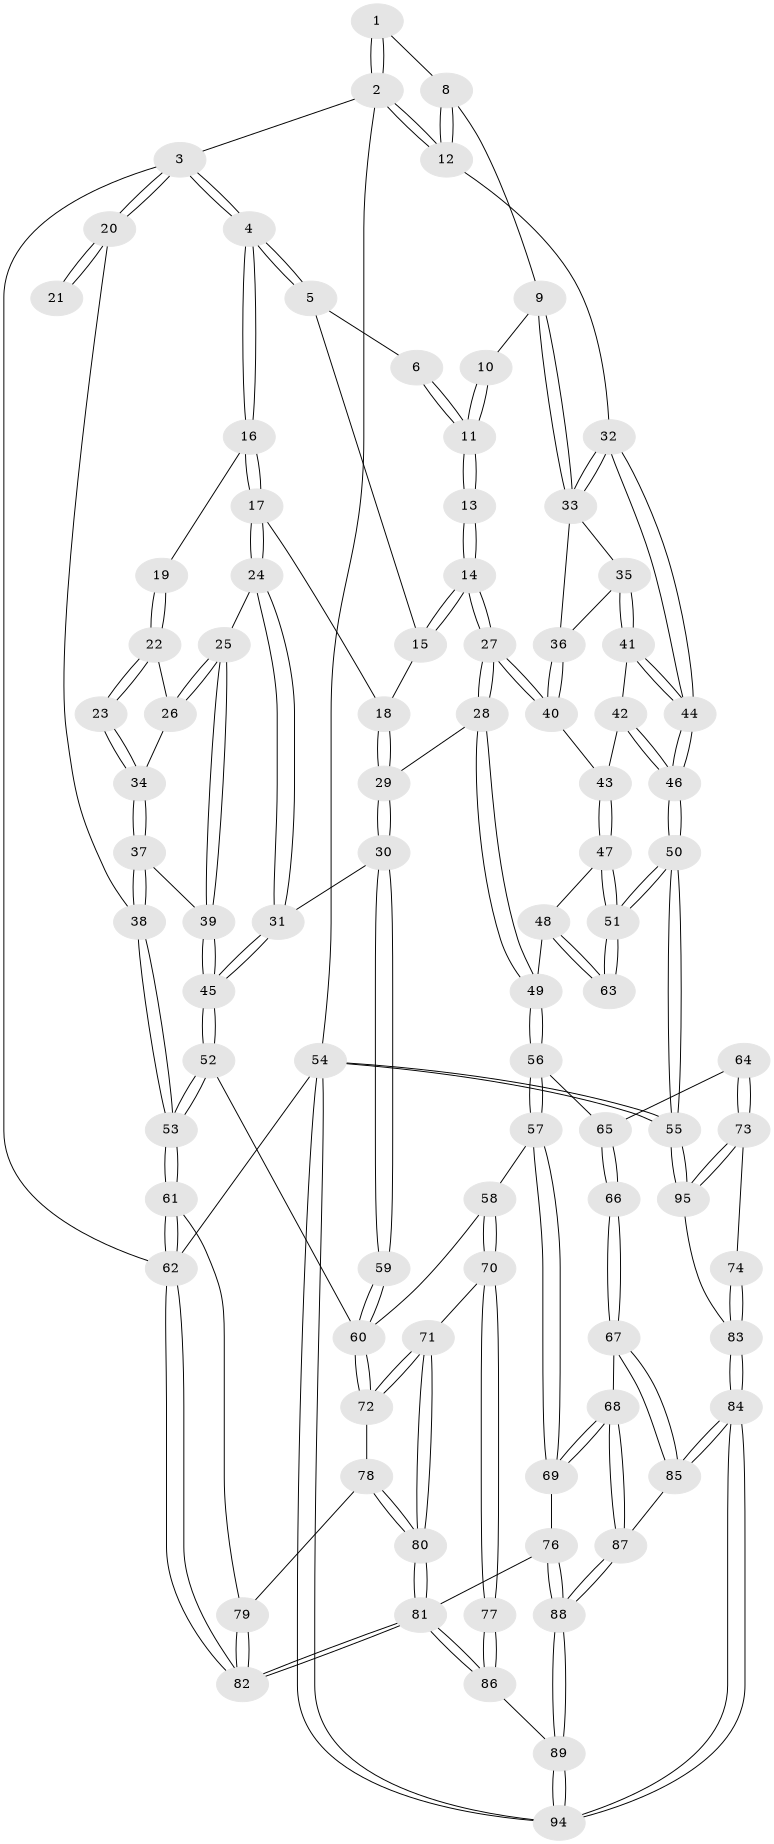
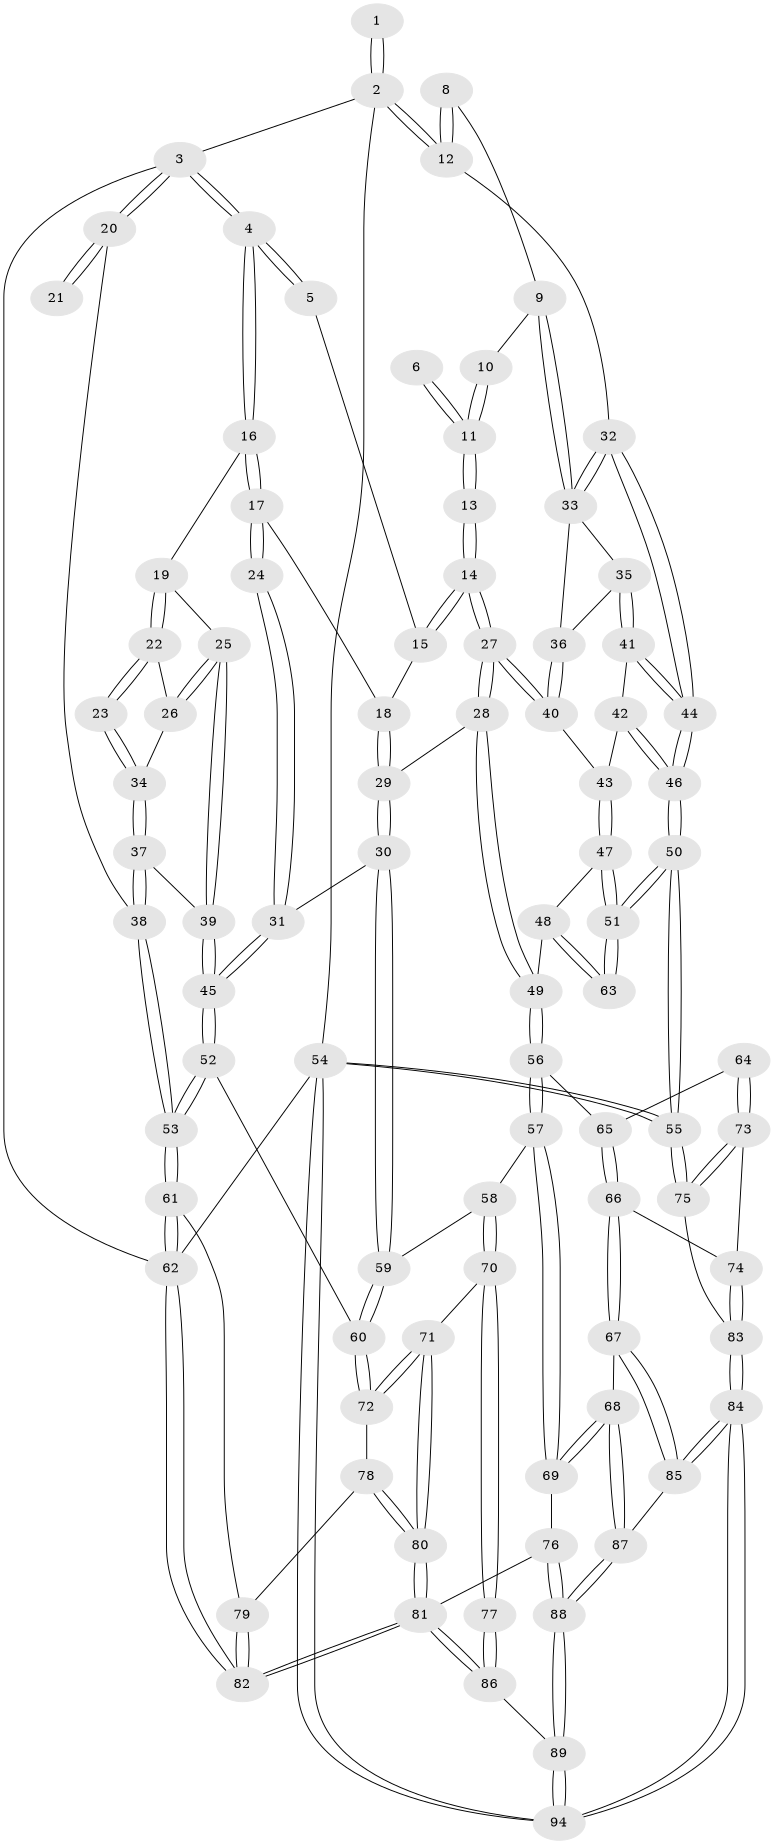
edge "1" -- "8": removed
edge "5" -- "6": removed
edge "24" -- "25": now "19" -- "25"
node "95": label "95" -> "75"
edge "66" -- "74": added
edge "58" -- "60": now "58" -- "59"
